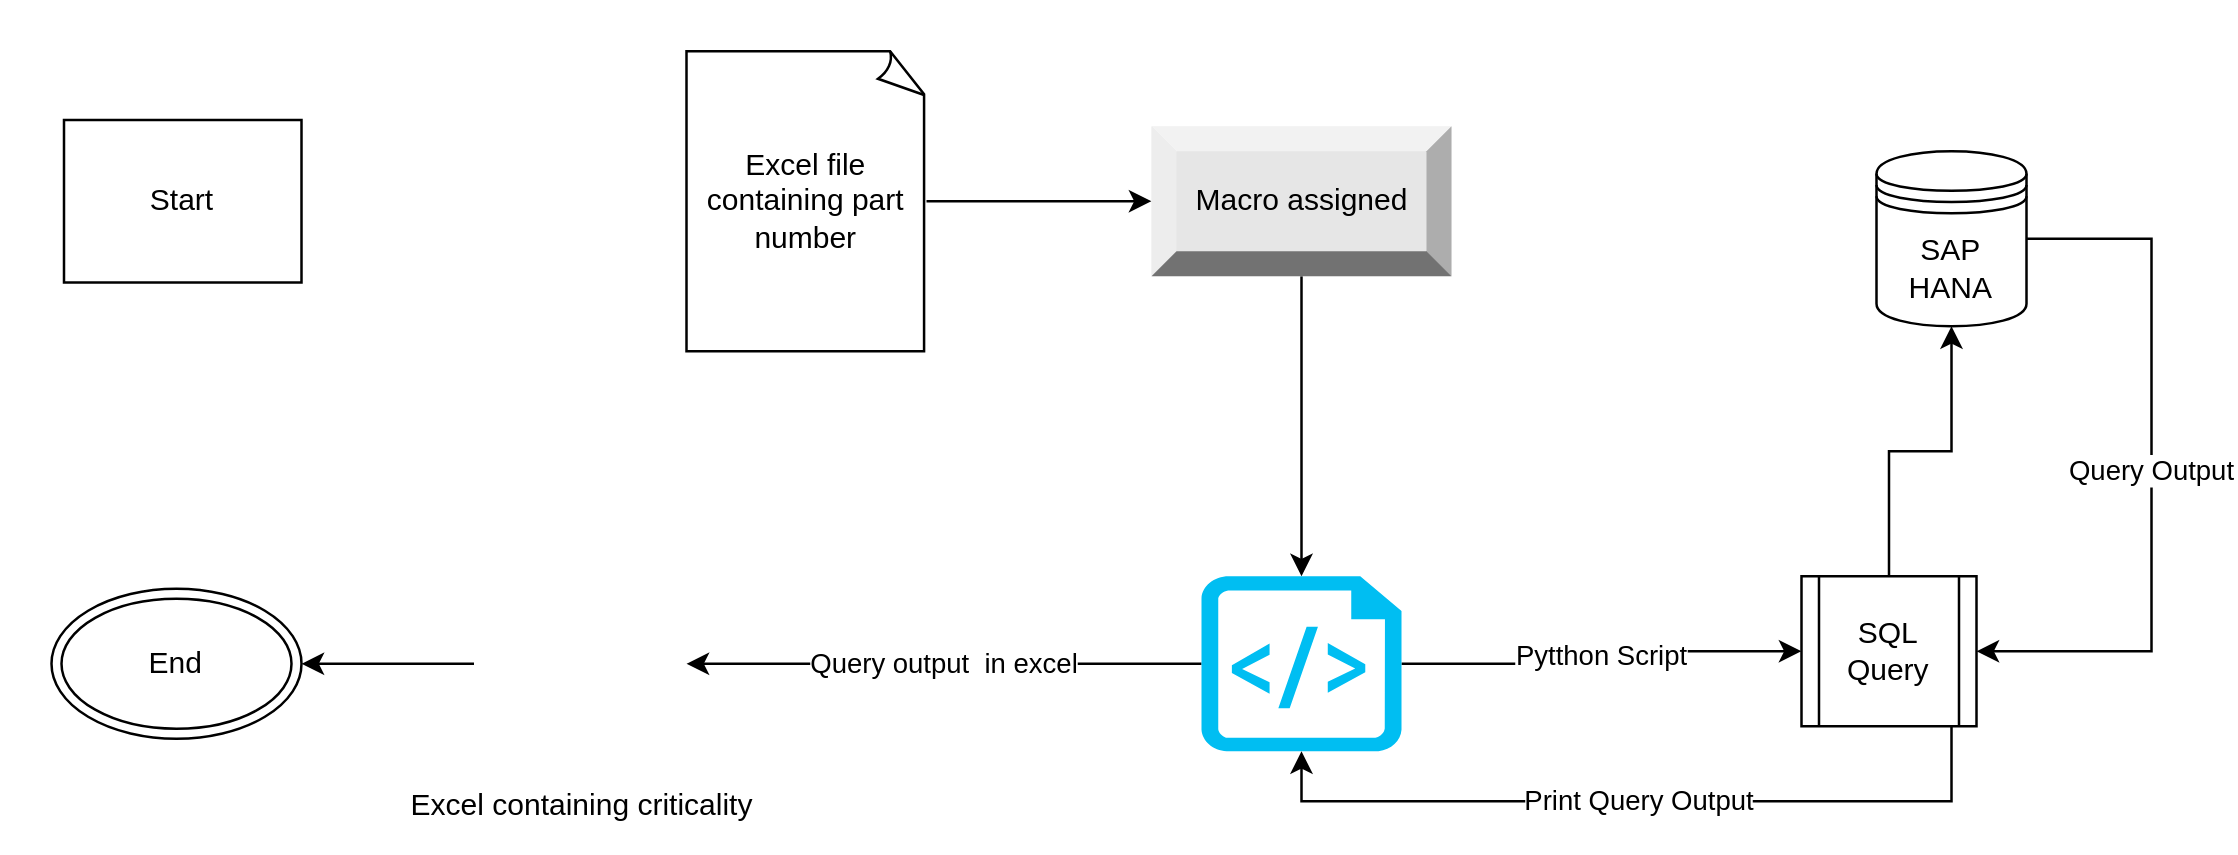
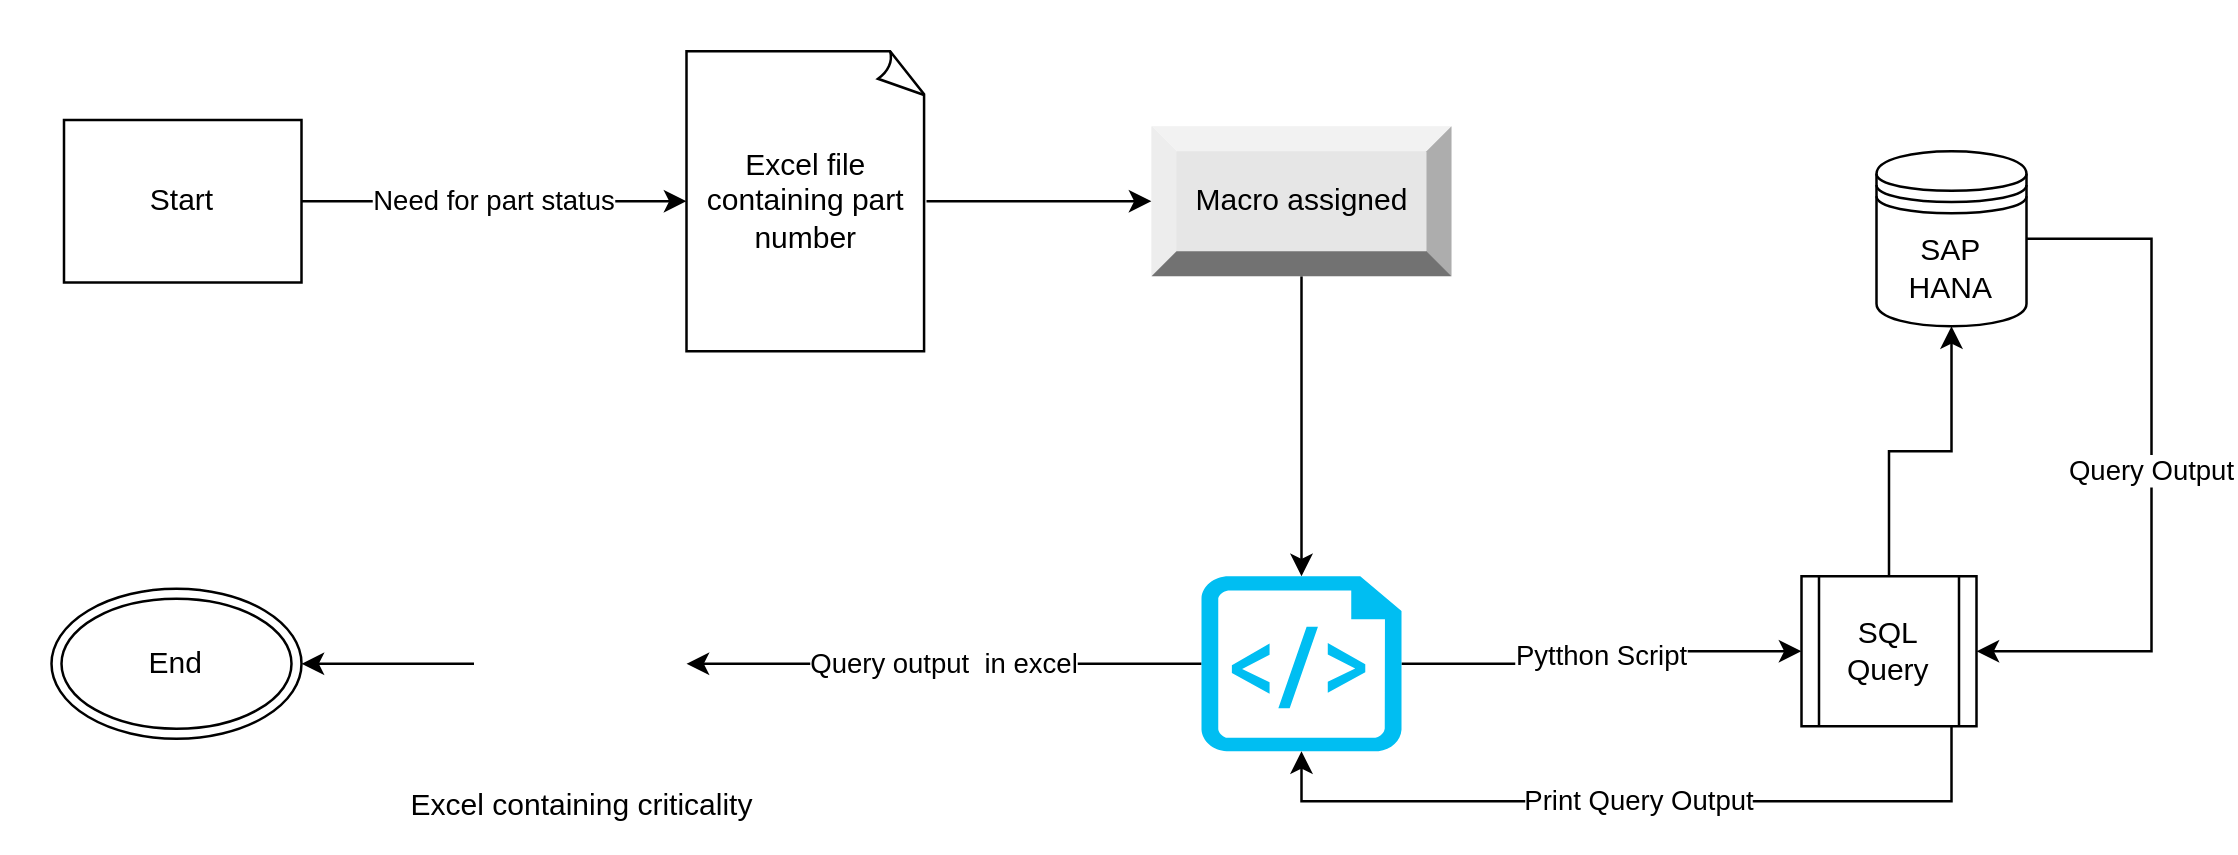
edge "Start" -> "Excel file containing part number": added, label "Need for part status"
